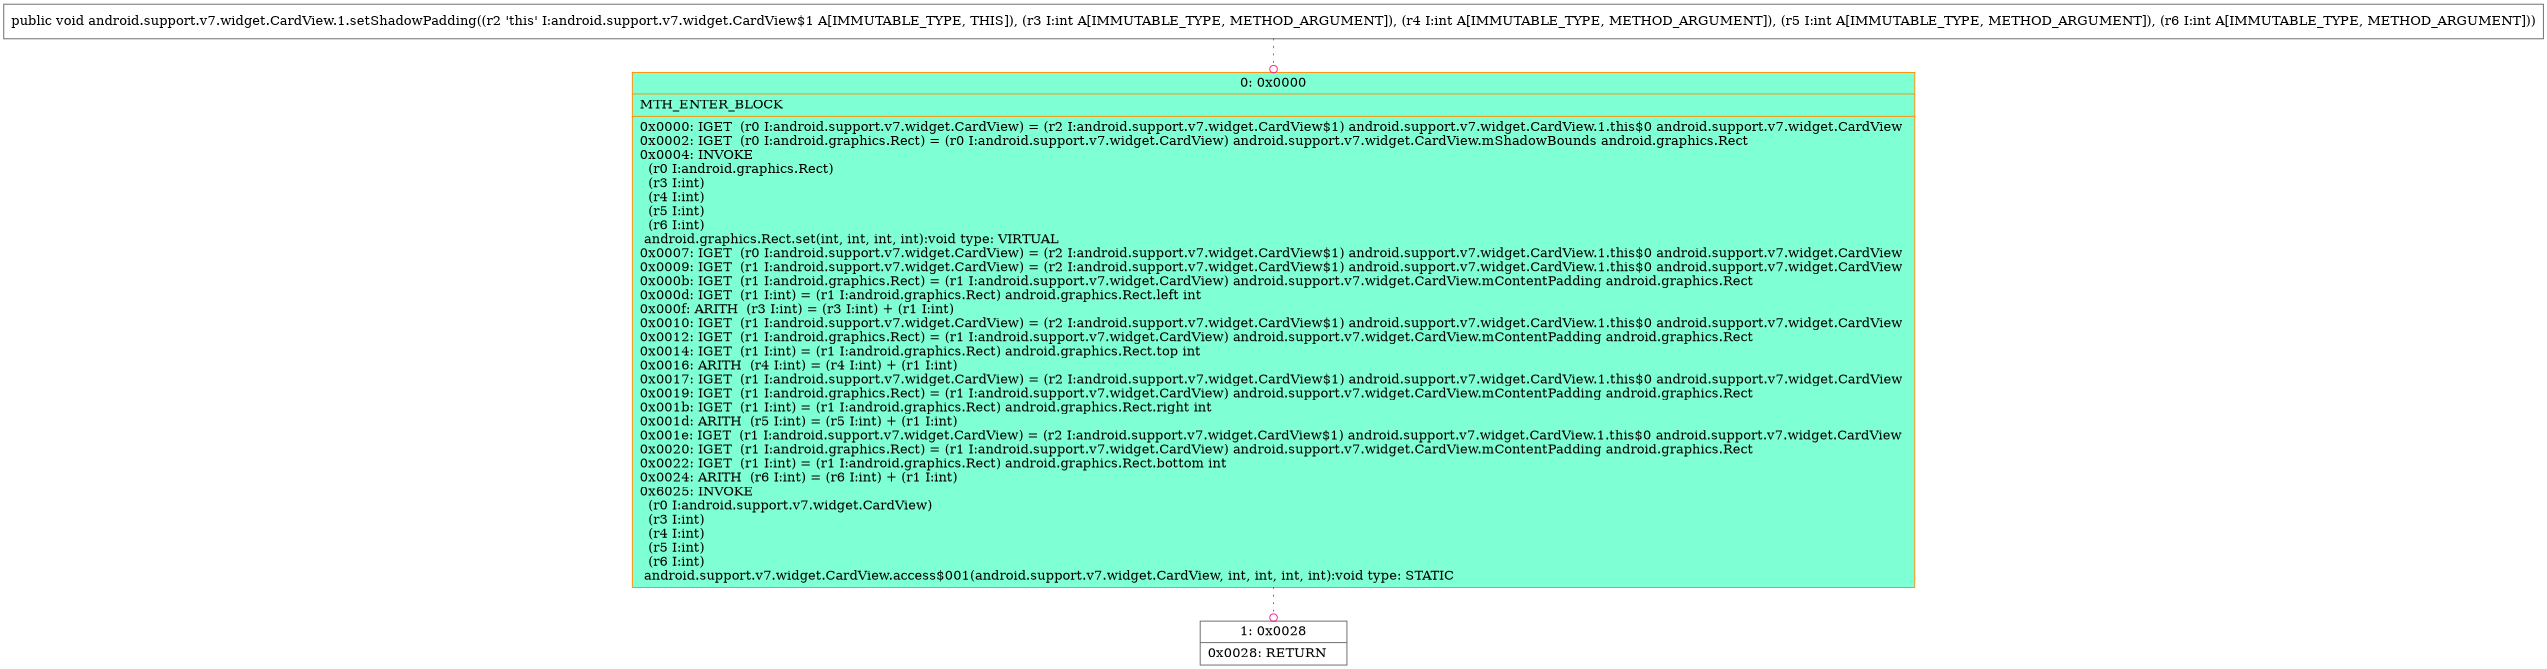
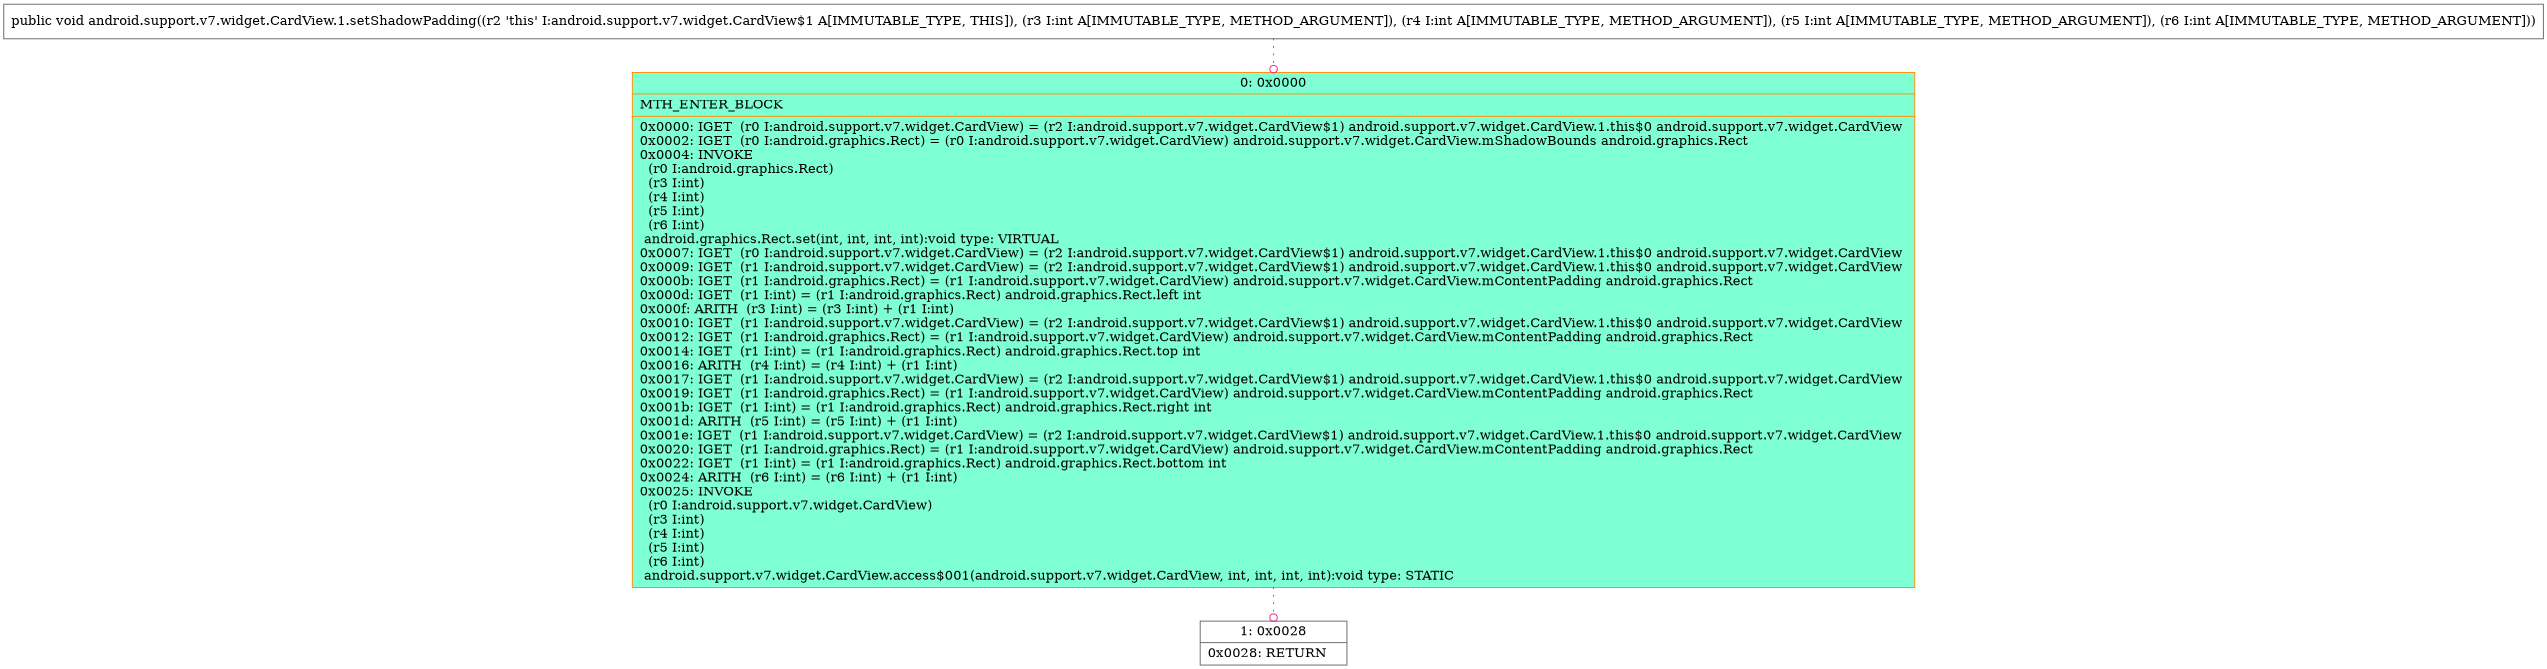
node "0: 0x0000": text "0x6025: INVOKE" -> "0x0025: INVOKE"
